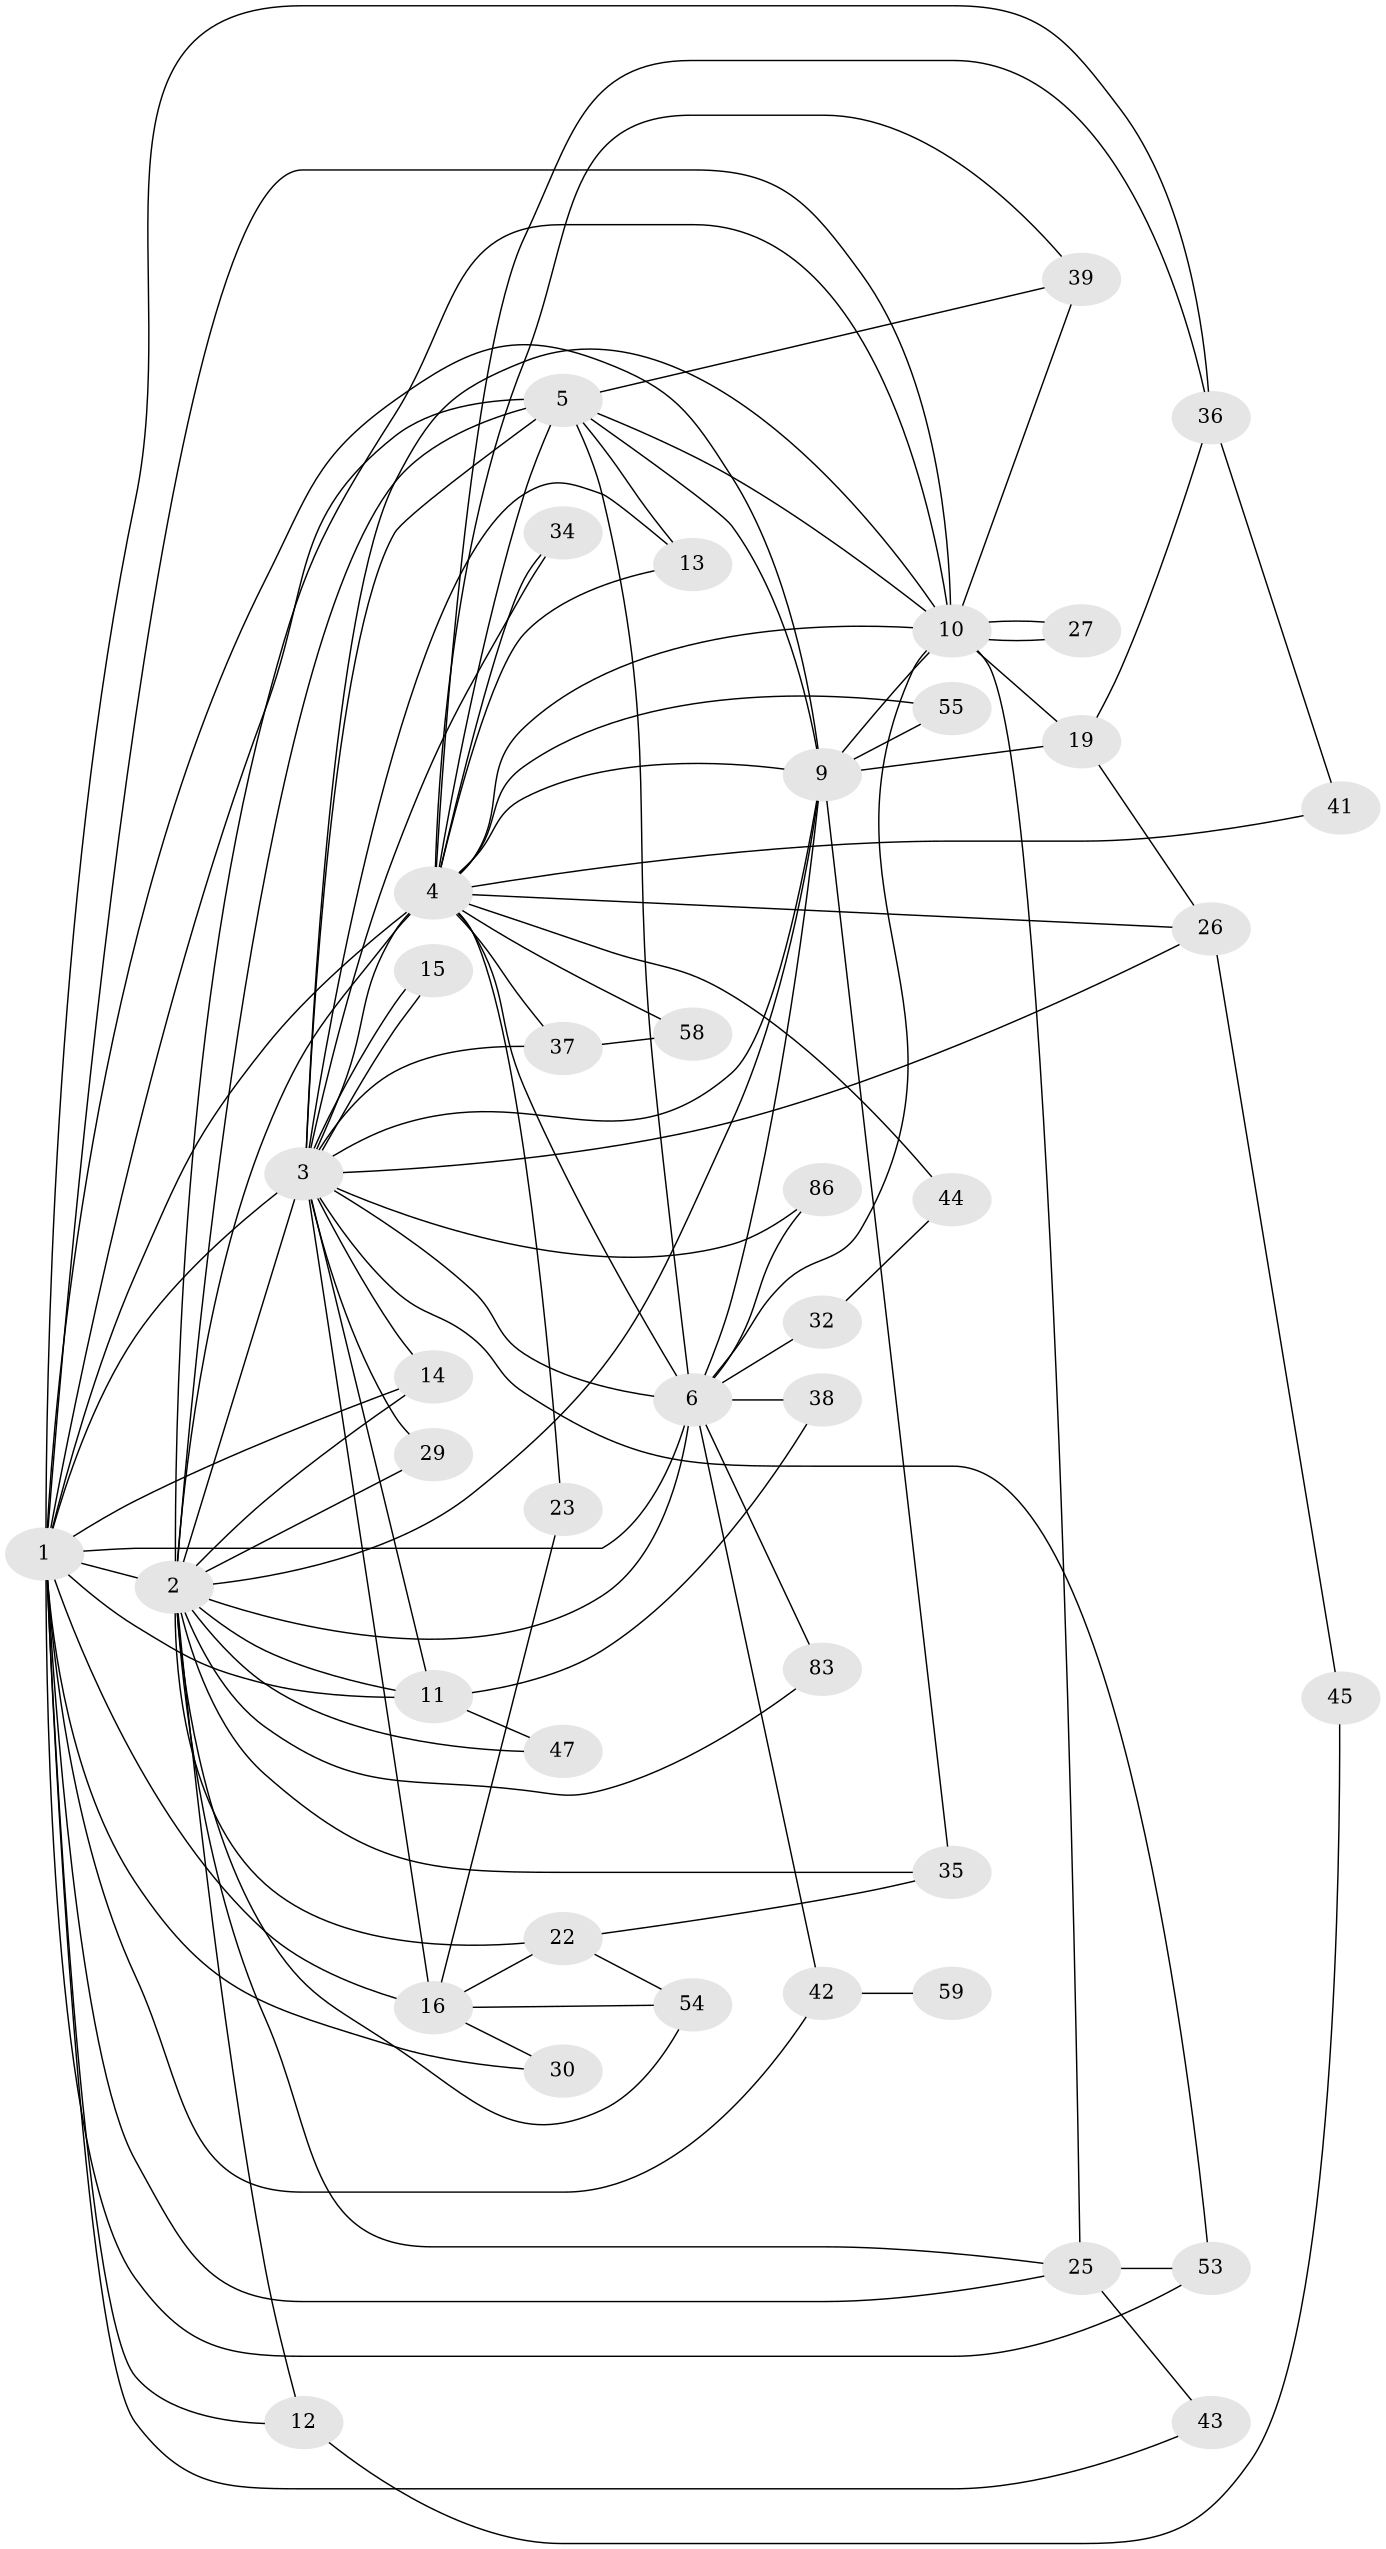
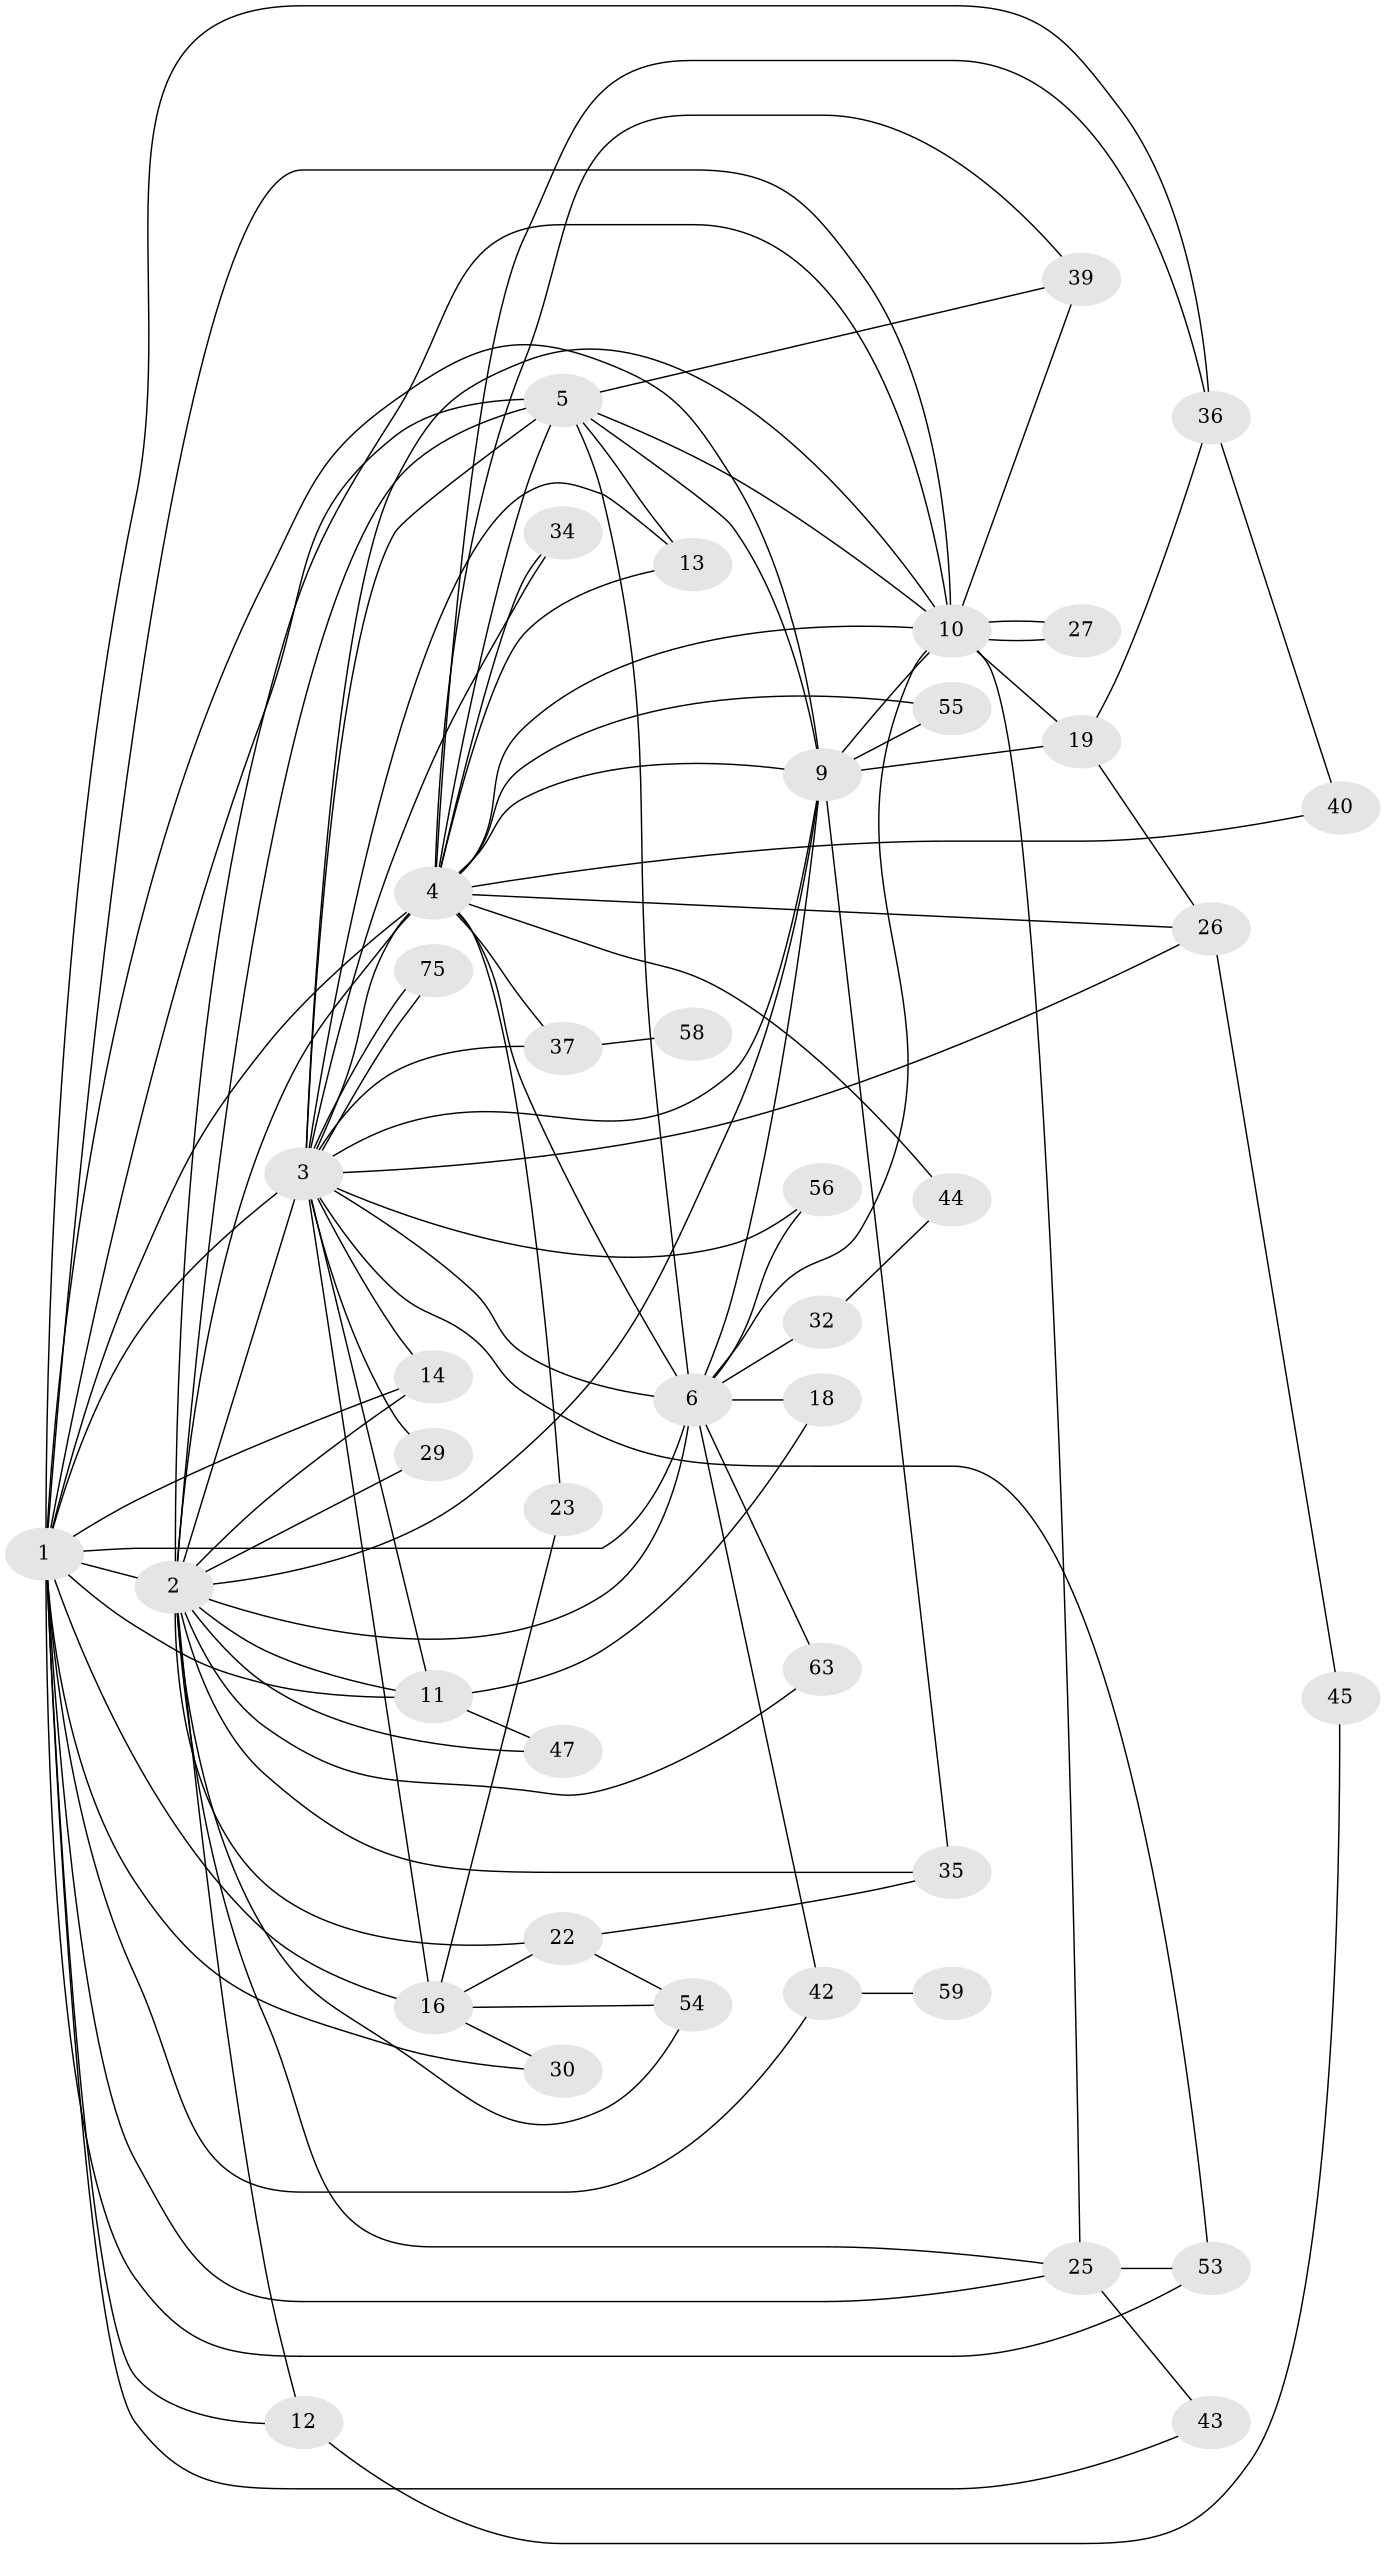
node "41": label "41" -> "40"
edge "4" -- "58": removed
node "15": label "15" -> "75"
node "86": label "86" -> "56"
node "38": label "38" -> "18"
node "83": label "83" -> "63"
